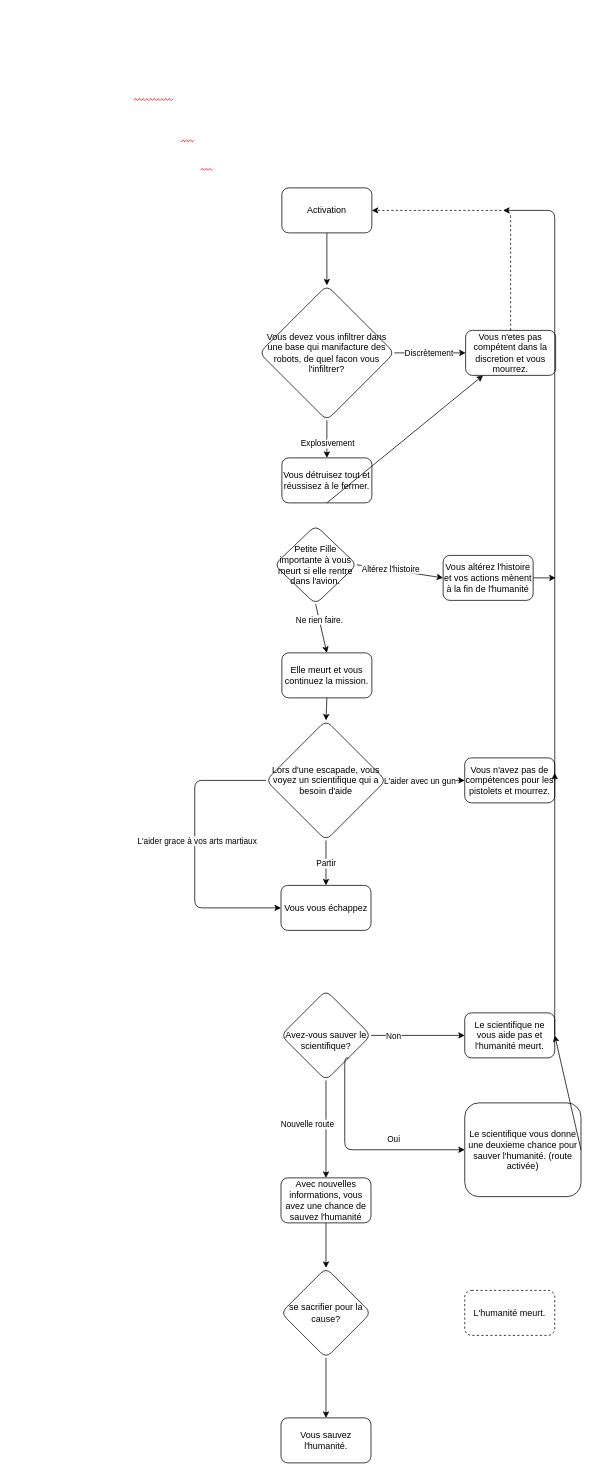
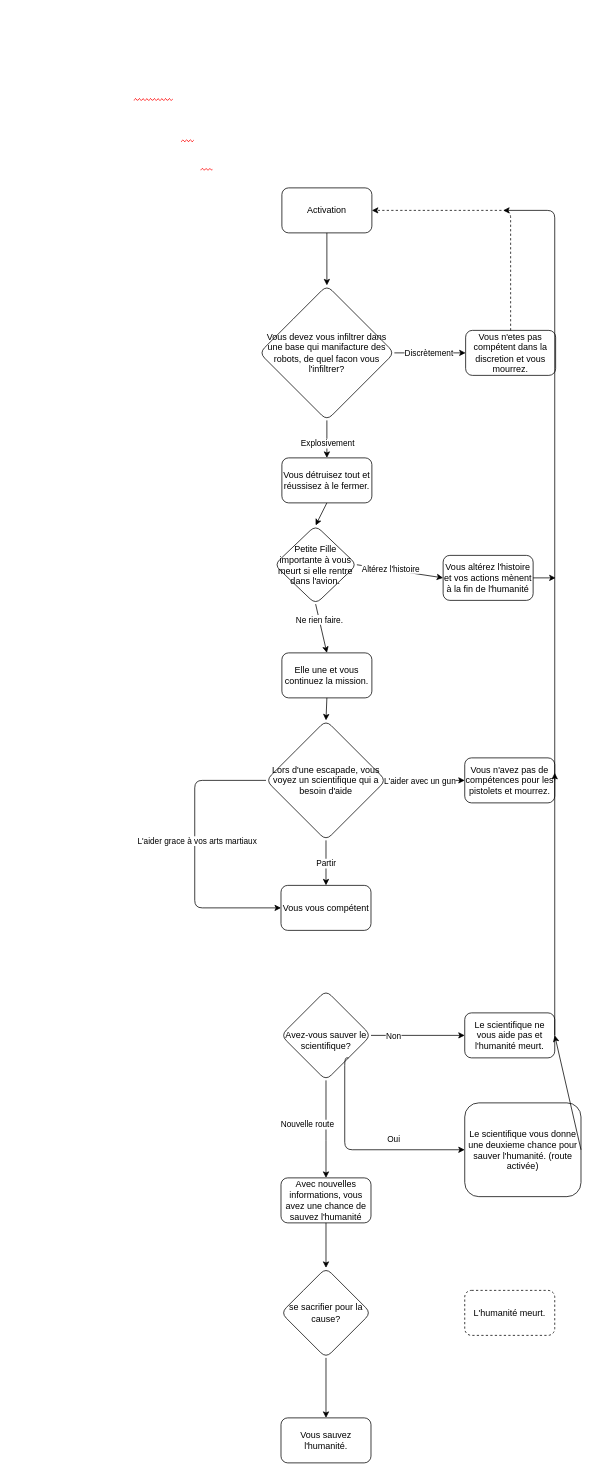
edge "Vous détruisez tout et réussisez à le fermer." -> "Vous n'etes pas compétent dans la discretion et vous mourrez.": now "Vous détruisez tout et réussisez à le fermer." -> "Petite Fille importante à vous meurt si elle rentre dans l'avion."
node "Elle meurt et vous continuez la mission.": label "Elle meurt et vous continuez la mission." -> "Elle une et vous continuez la mission."
node "Vous vous échappez": label "Vous vous échappez" -> "Vous vous compétent"
